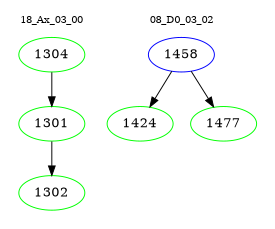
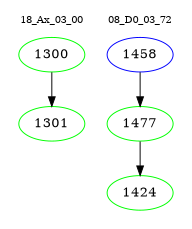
cluster "08_D0_03_02": label "08_D0_03_02" -> "08_D0_03_72"
node "1304": label "1304" -> "1300"
edge "1458" -> "1424": now "1477" -> "1424"
node "1302": removed
